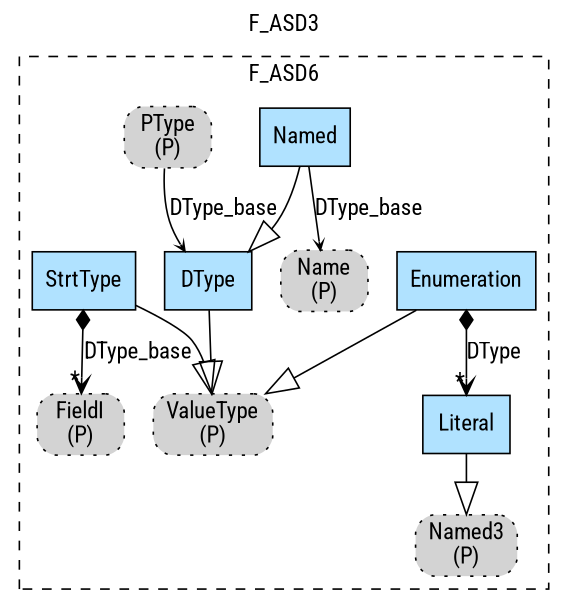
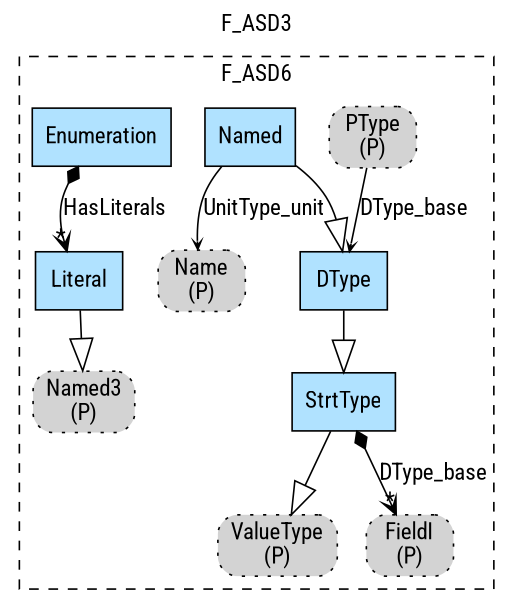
edge "Named" -> "Name": label "DType_base" -> "UnitType_unit"
edge "DType" -> "ValueType": now "DType" -> "StrtType"
edge "Enumeration" -> "ValueType": removed
edge "Enumeration" -- "Literal": label "DType" -> "HasLiterals"
